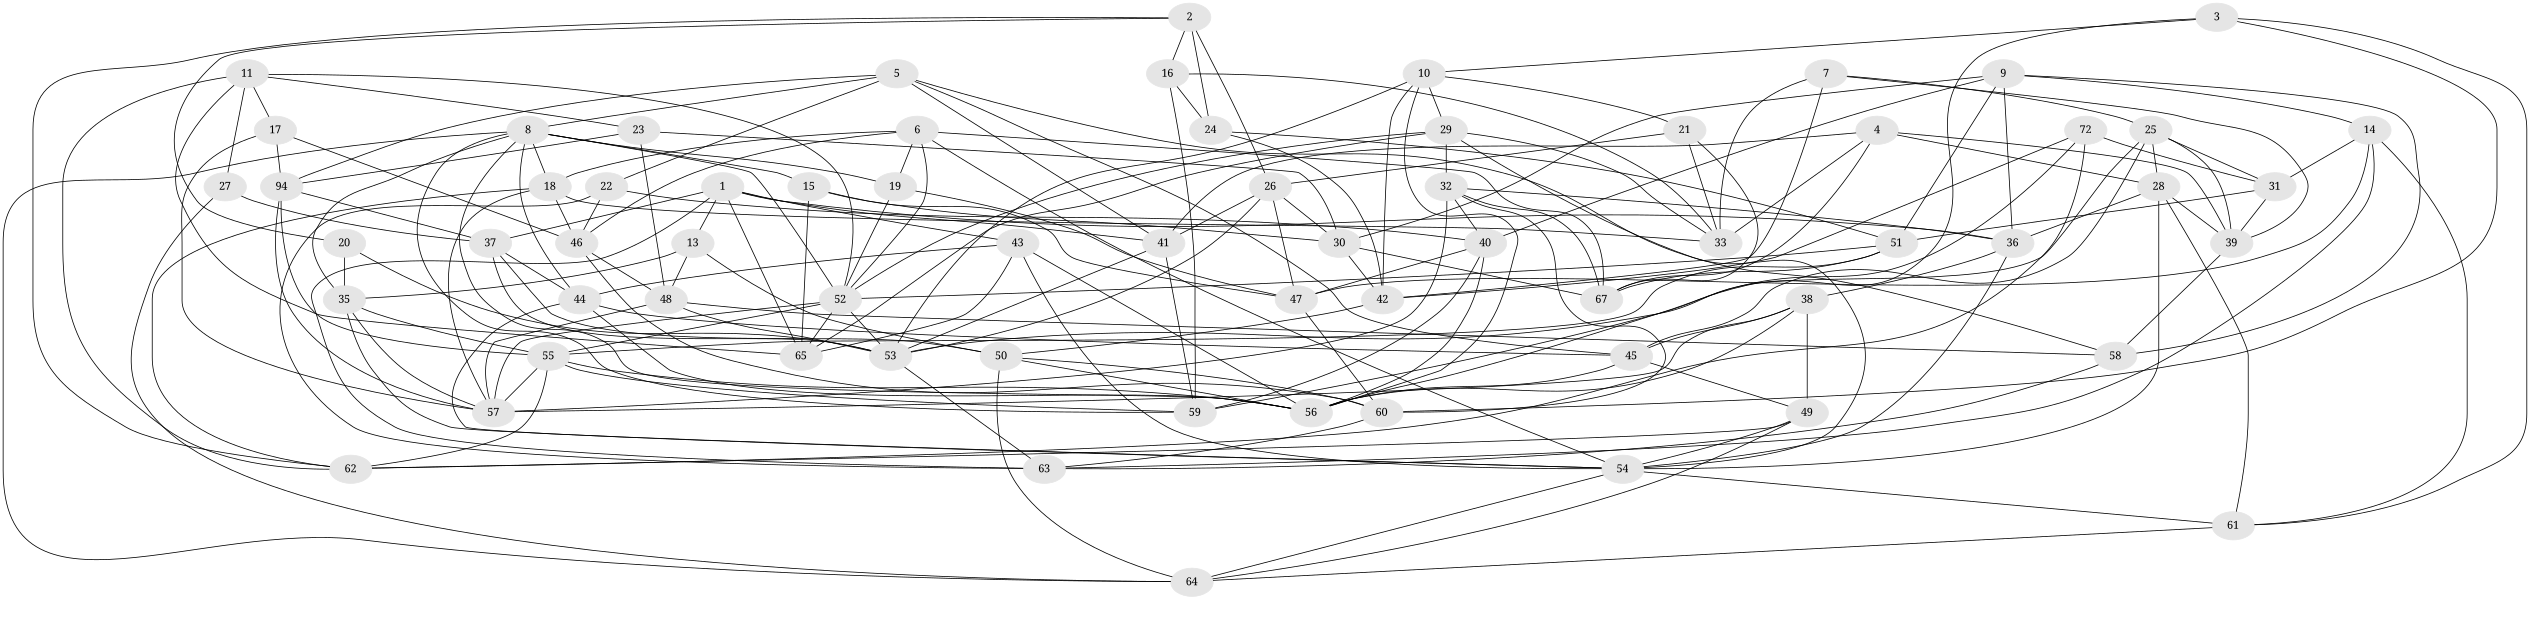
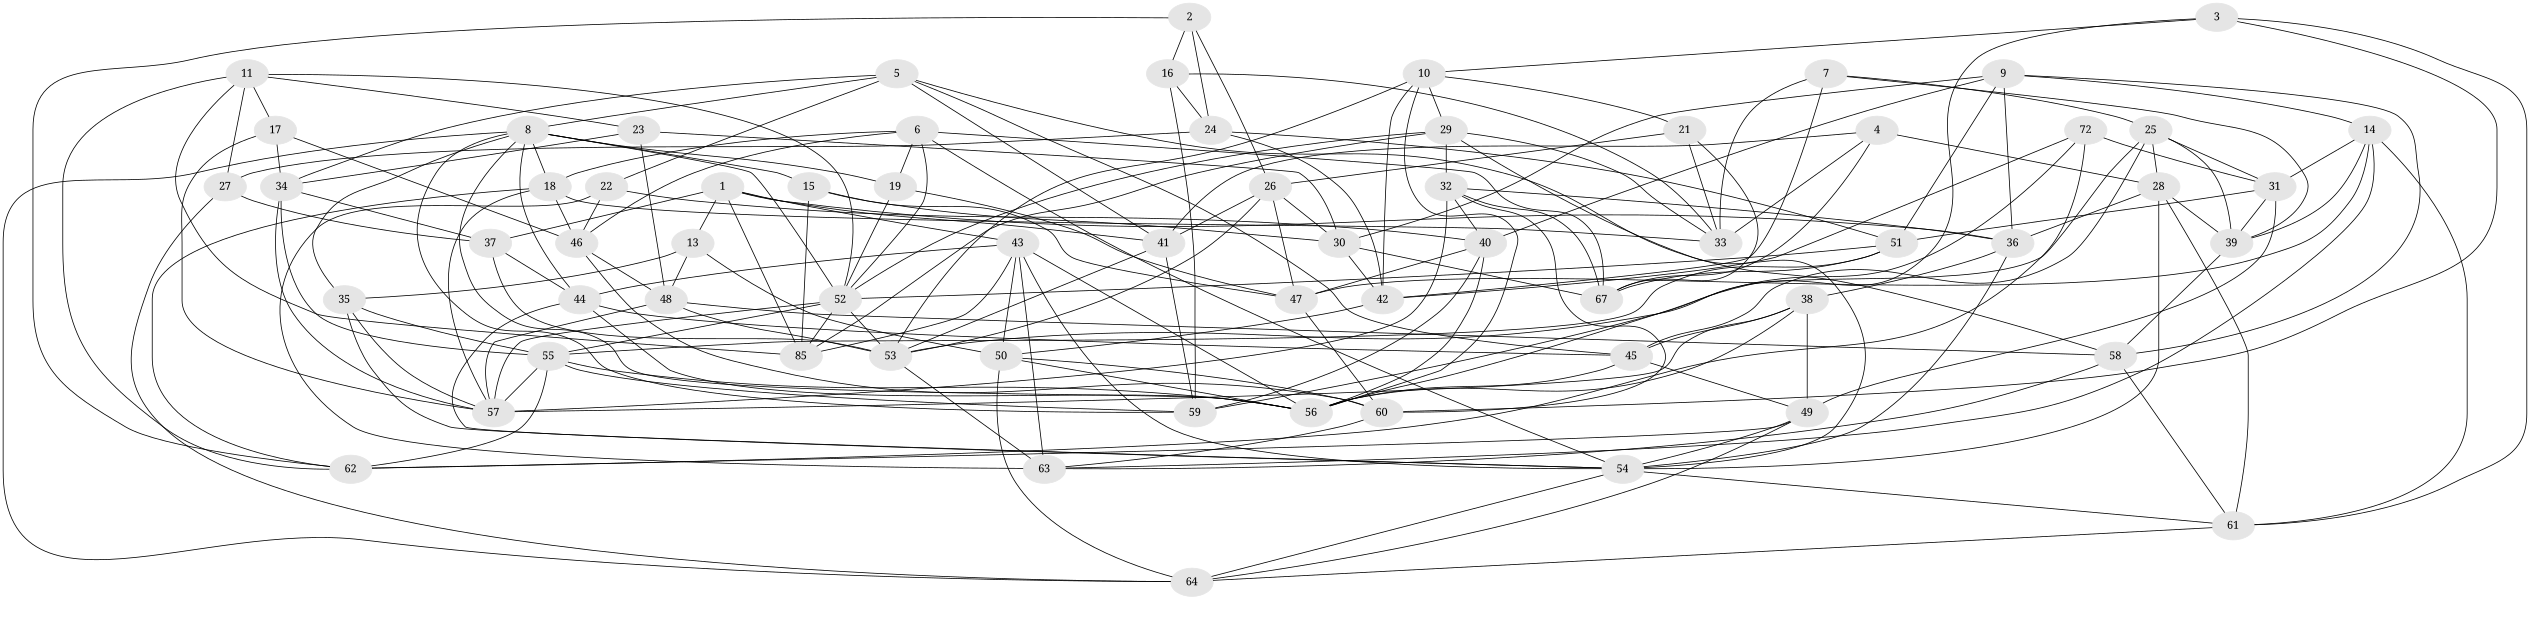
edge "24" -- "27": added
edge "4" -- "39": now "14" -- "39"
node "94": label "94" -> "34"
node "20": removed
edge "31" -- "49": added
edge "37" -- "50": now "43" -- "50"
node "65": label "65" -> "85"
edge "1" -- "63": now "43" -- "63"
edge "58" -- "61": added
